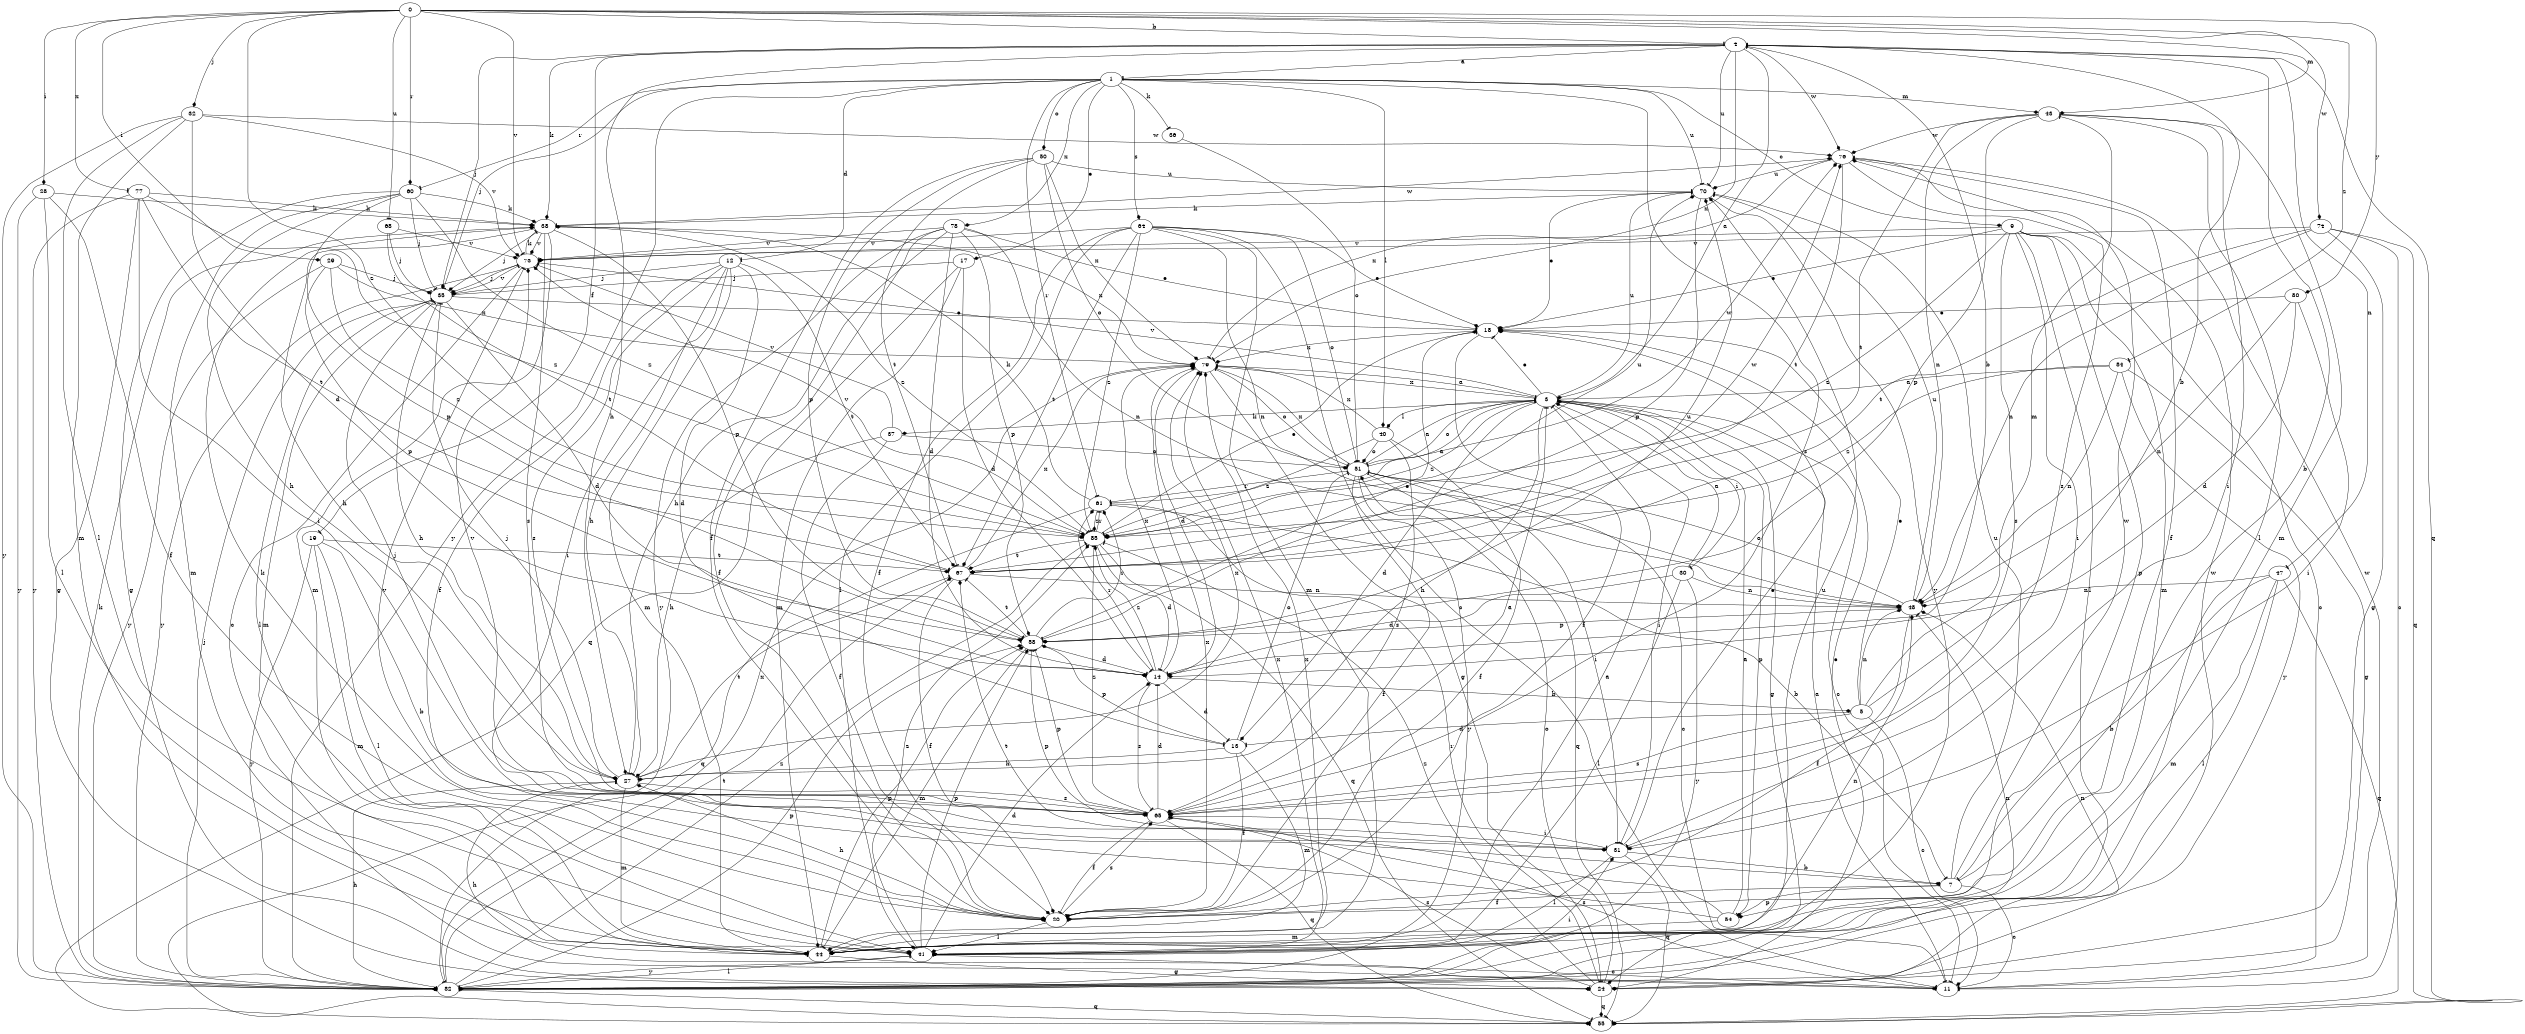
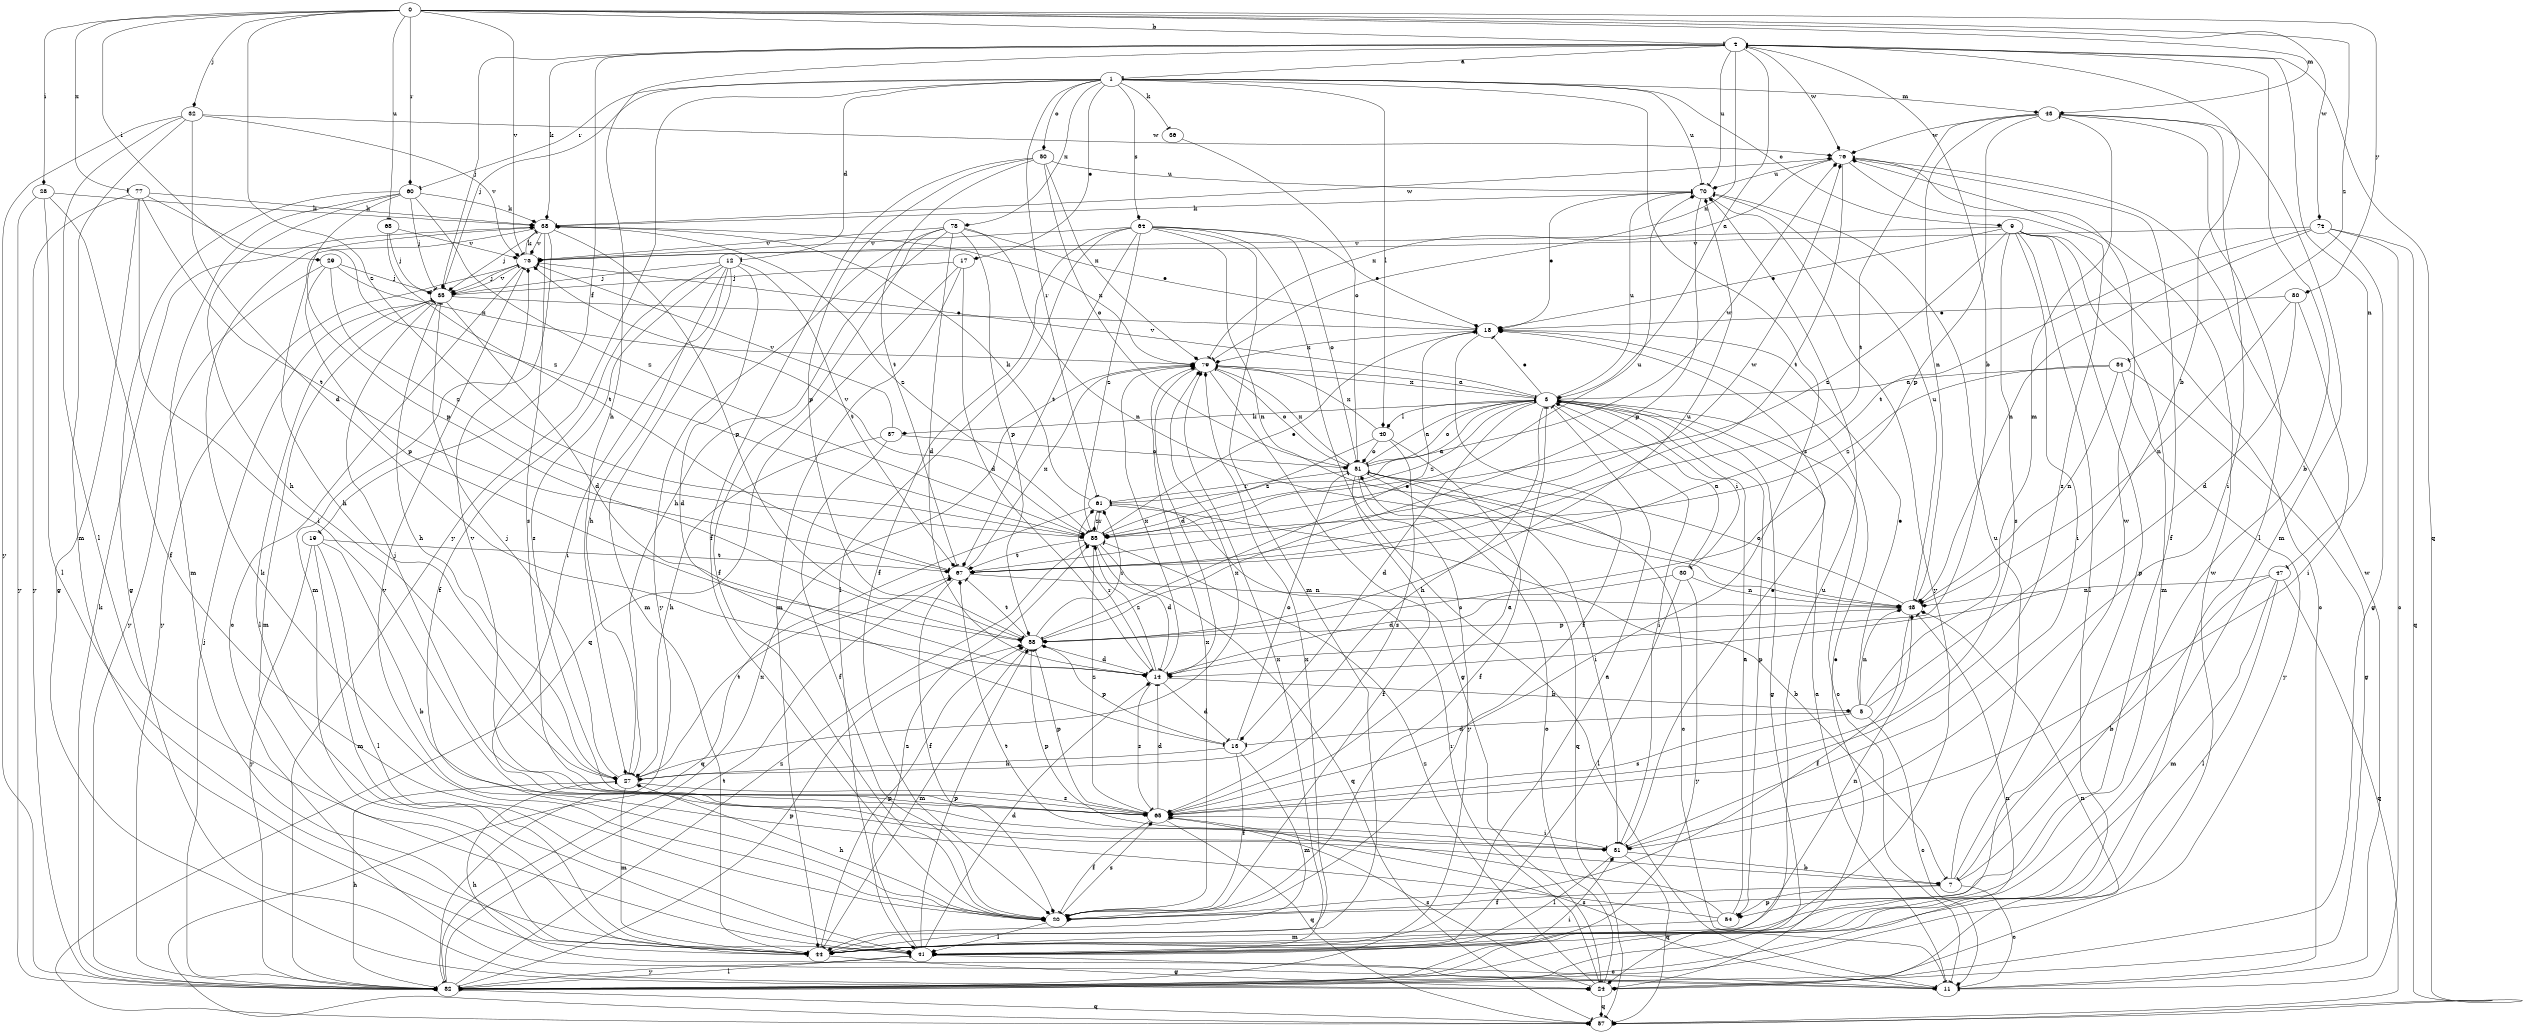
node "55": label "55" -> "57"
